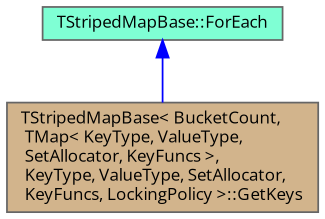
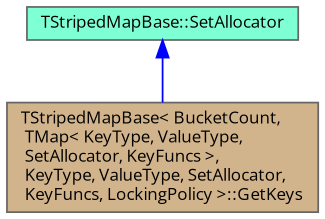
node "TStripedMapBase::ForEach": label "TStripedMapBase::ForEach" -> "TStripedMapBase::SetAllocator"
